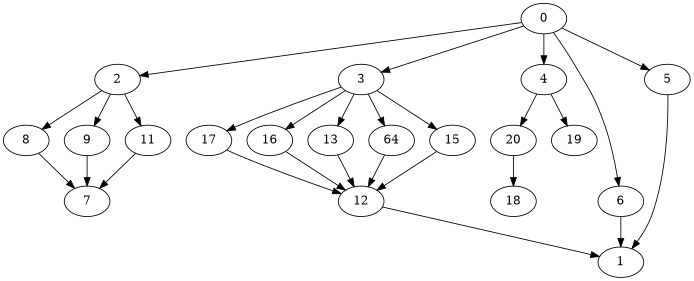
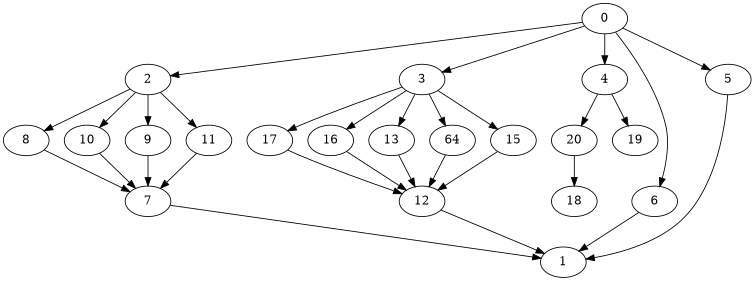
node "10": added
edge "7" -> "1": added
